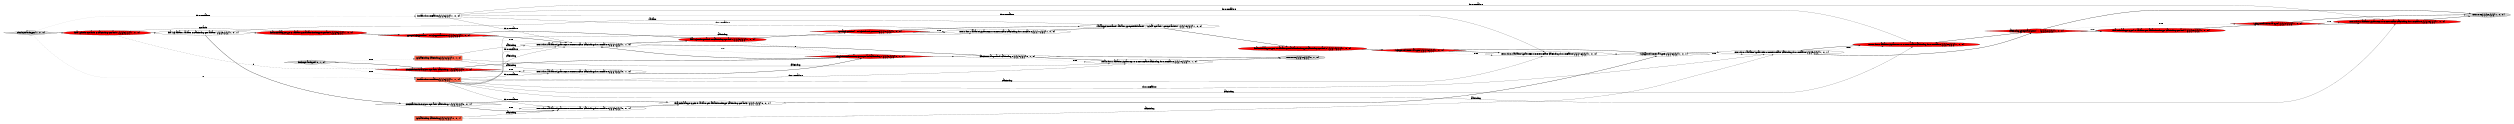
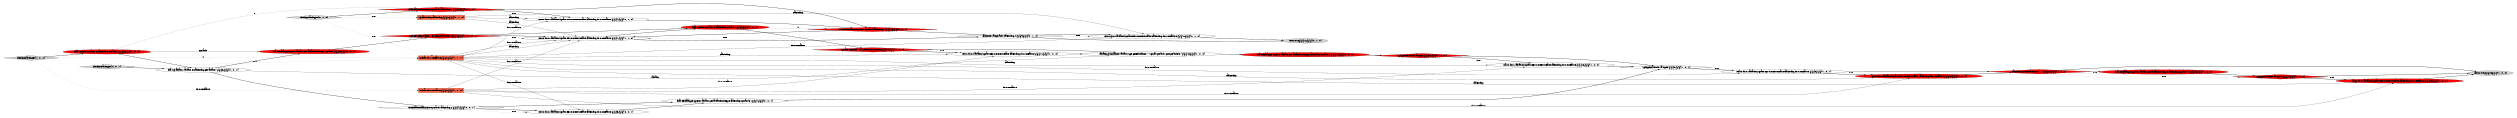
node "boolean throwOnFailure@@@2@@@['1', '0', '0']": fillcolor white -> tomato
node "checkOperandTypes['0', '0', '1']": added
node "SqlCallBinding callBinding@@@2@@@['0', '0', '1']": removed
